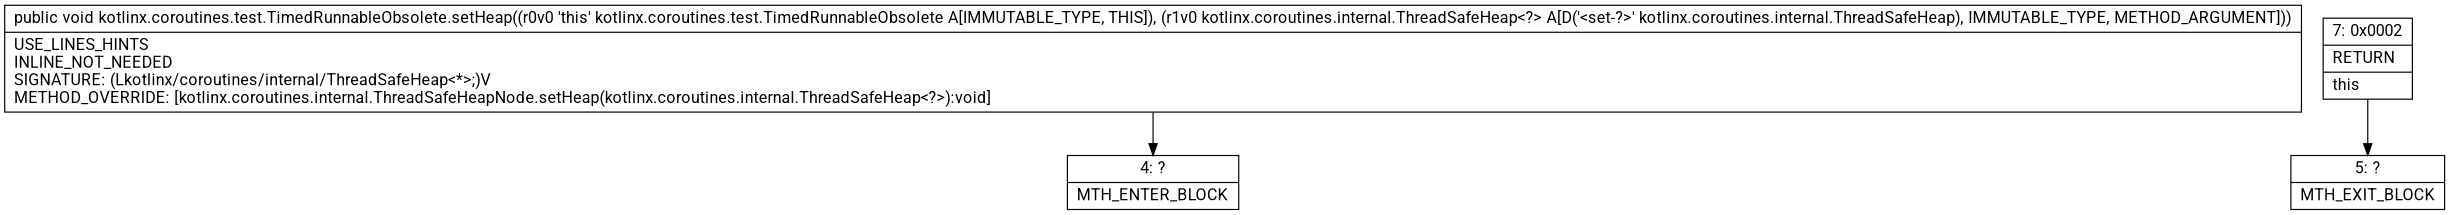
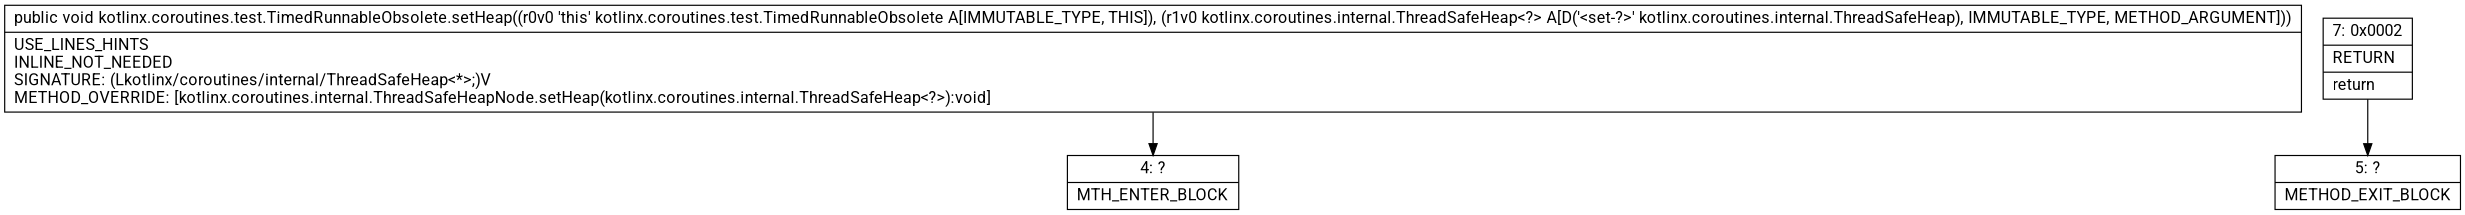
node "7: 0x0002": text "this" -> "return"
node "5: ?": text "MTH_EXIT_BLOCK" -> "METHOD_EXIT_BLOCK"
